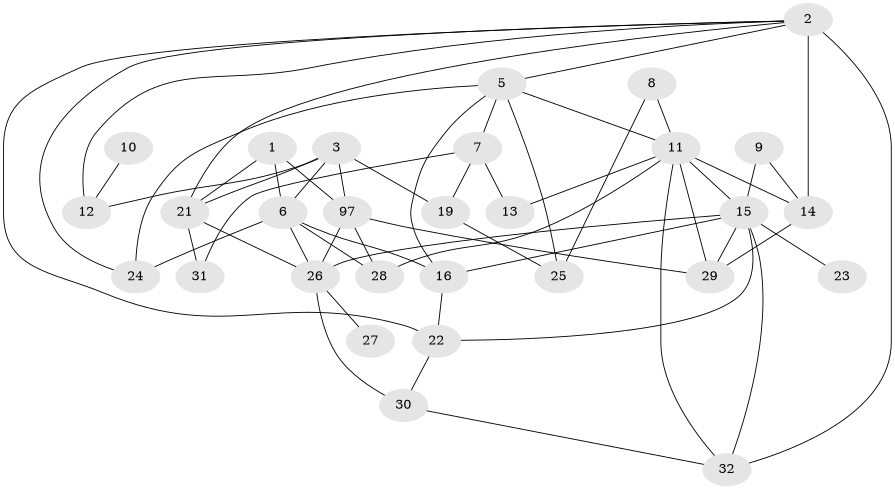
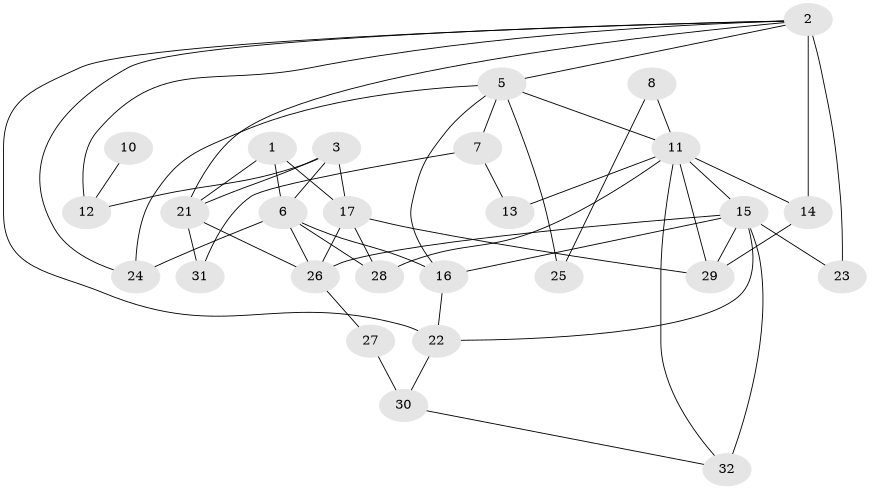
node "9": removed
node "97": label "97" -> "17"
node "19": removed
edge "2" -- "32": now "2" -- "23"
edge "26" -- "30": now "27" -- "30"
